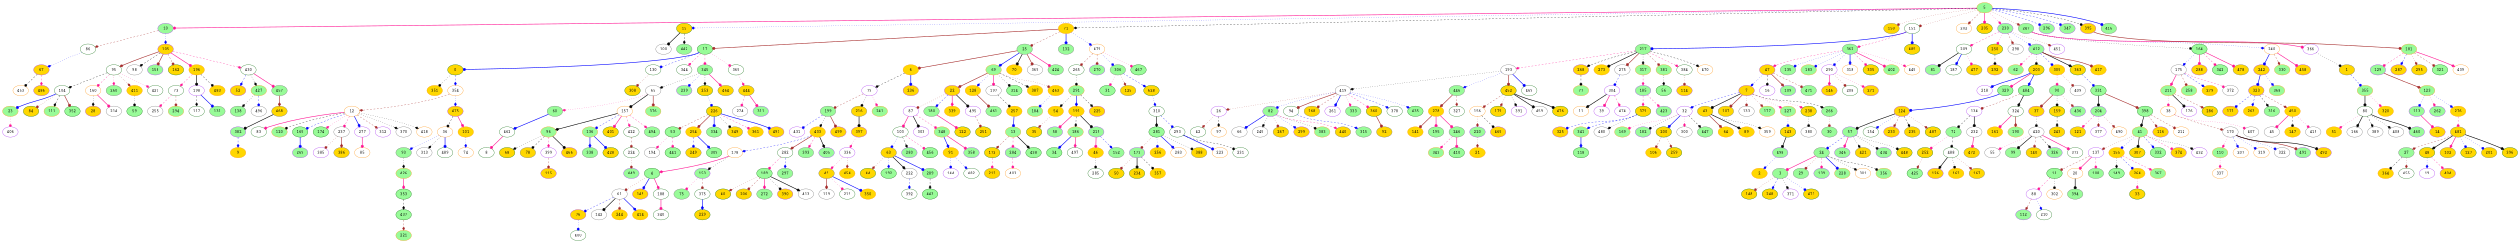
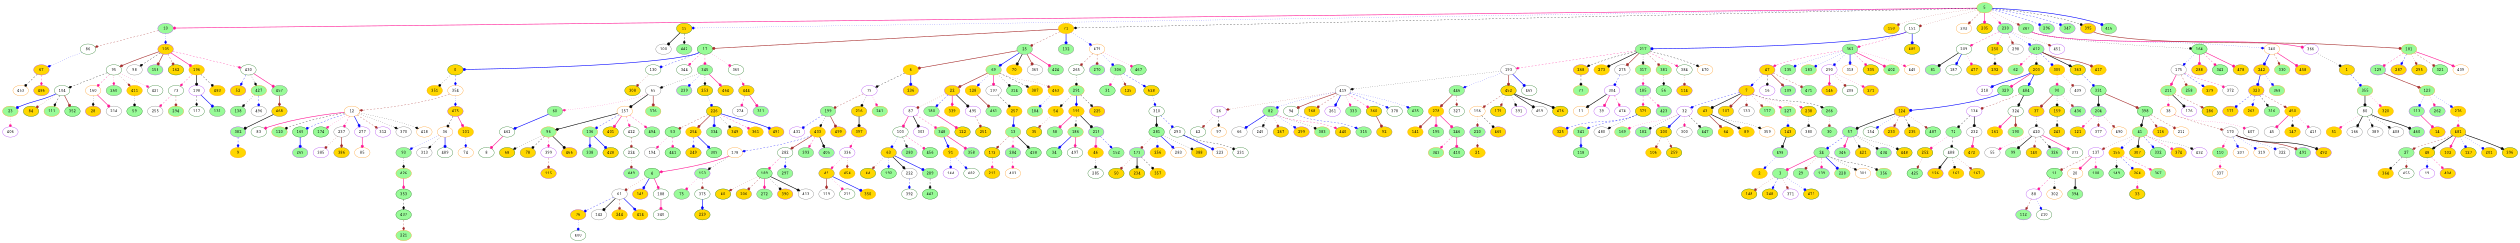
node "58": color purple -> gray40
node "487": fillcolor gold -> palegreen
edge "3" -> "371": color black -> brown
